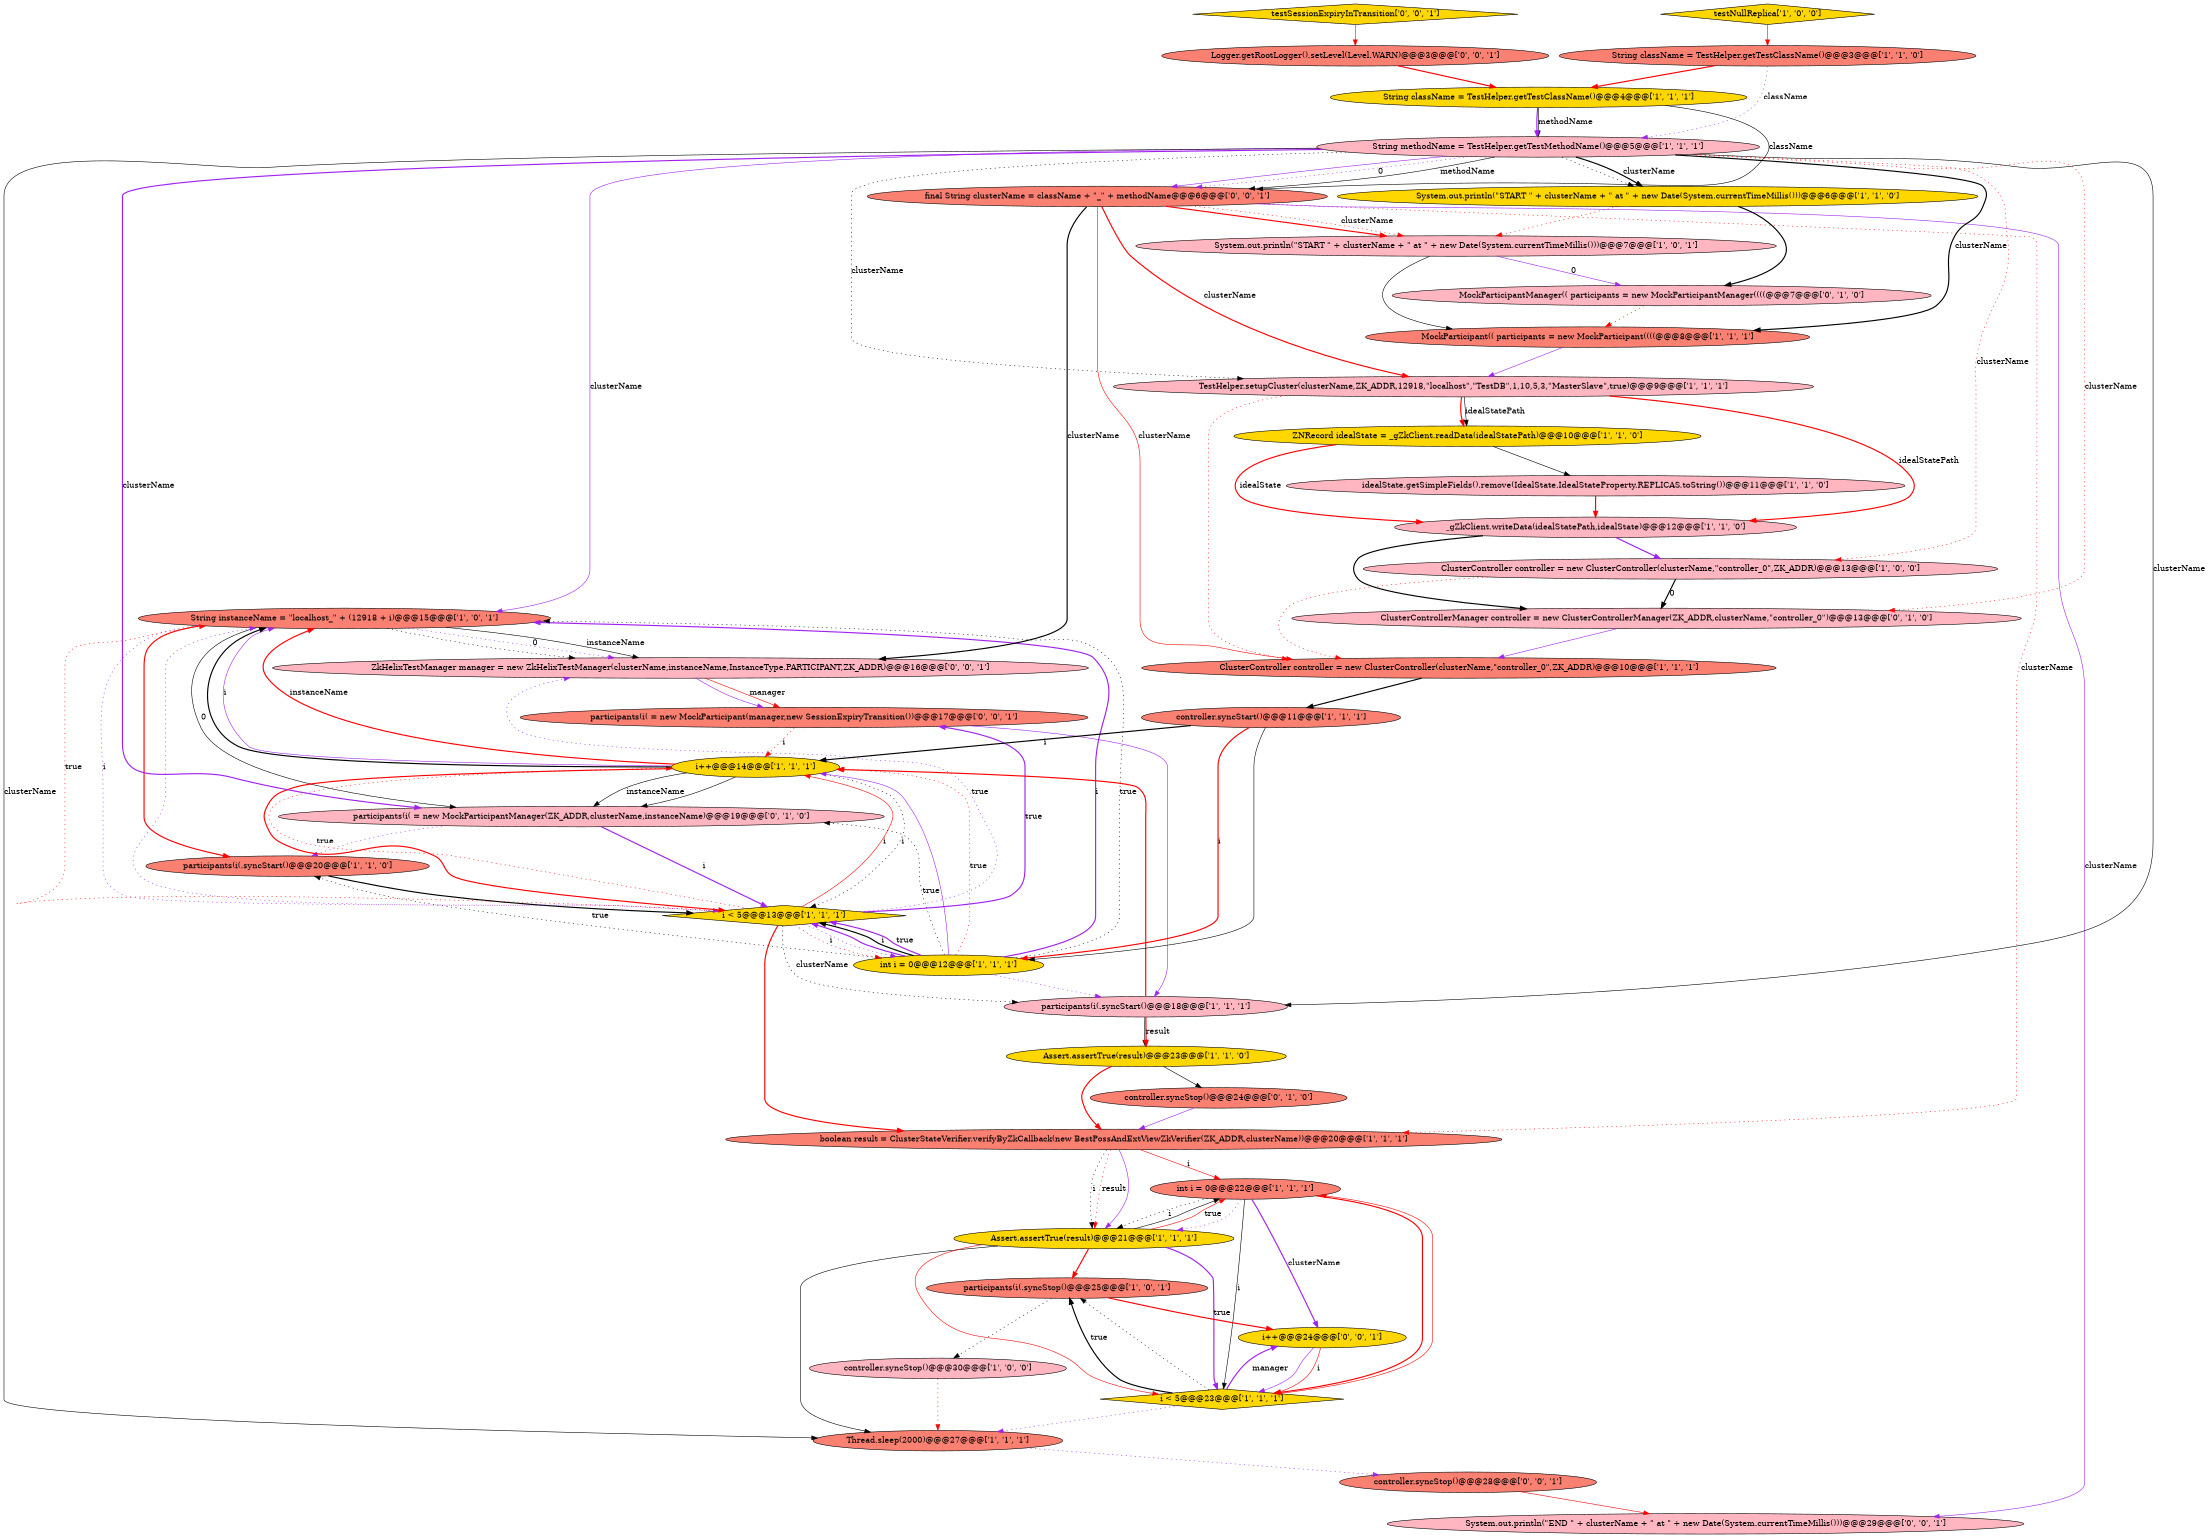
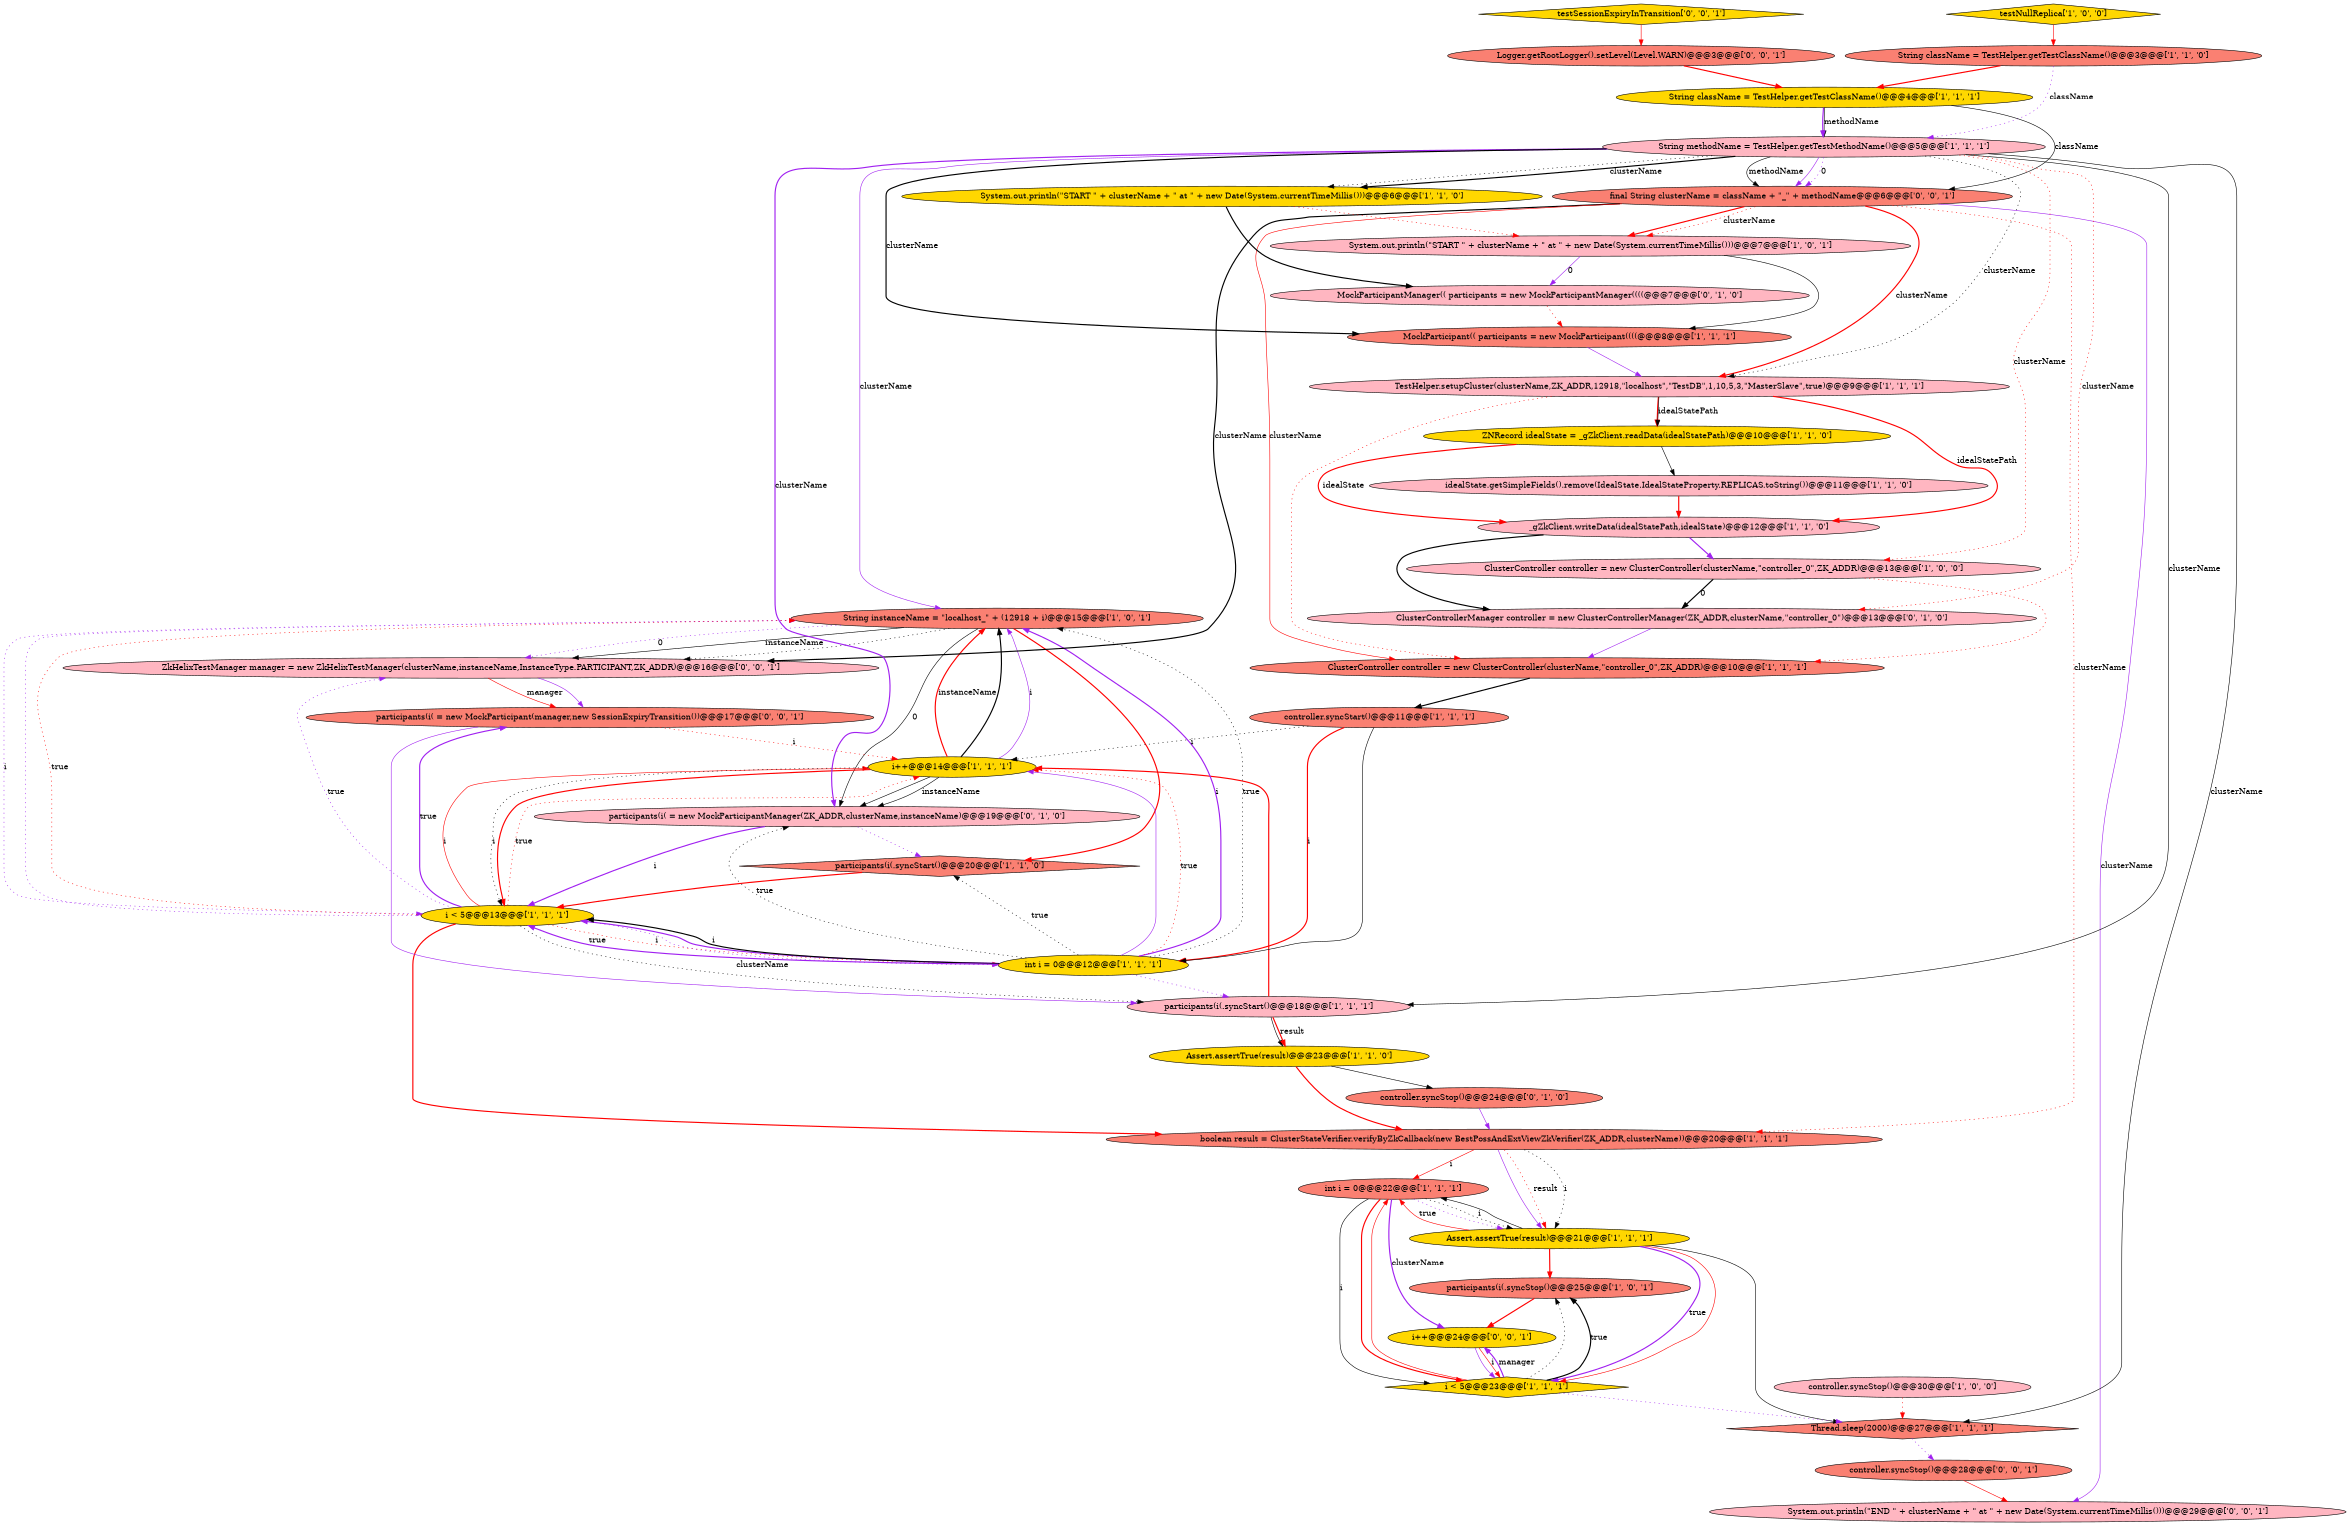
edge "controller.syncStart()@@@11@@@['1', '1', '1']" -> "i++@@@14@@@['1', '1', '1']": style bold -> dotted
node "participants(i(.syncStart()@@@20@@@['1', '1', '0']": shape ellipse -> diamond
edge "participants(i(.syncStart()@@@20@@@['1', '1', '0']" -> "i < 5@@@13@@@['1', '1', '1']": color black -> red
node "i < 5@@@13@@@['1', '1', '1']": shape diamond -> ellipse
edge "participants(i(.syncStop()@@@25@@@['1', '0', '1']" -> "controller.syncStop()@@@30@@@['1', '0', '0']": removed
node "Thread.sleep(2000)@@@27@@@['1', '1', '1']": shape ellipse -> diamond
